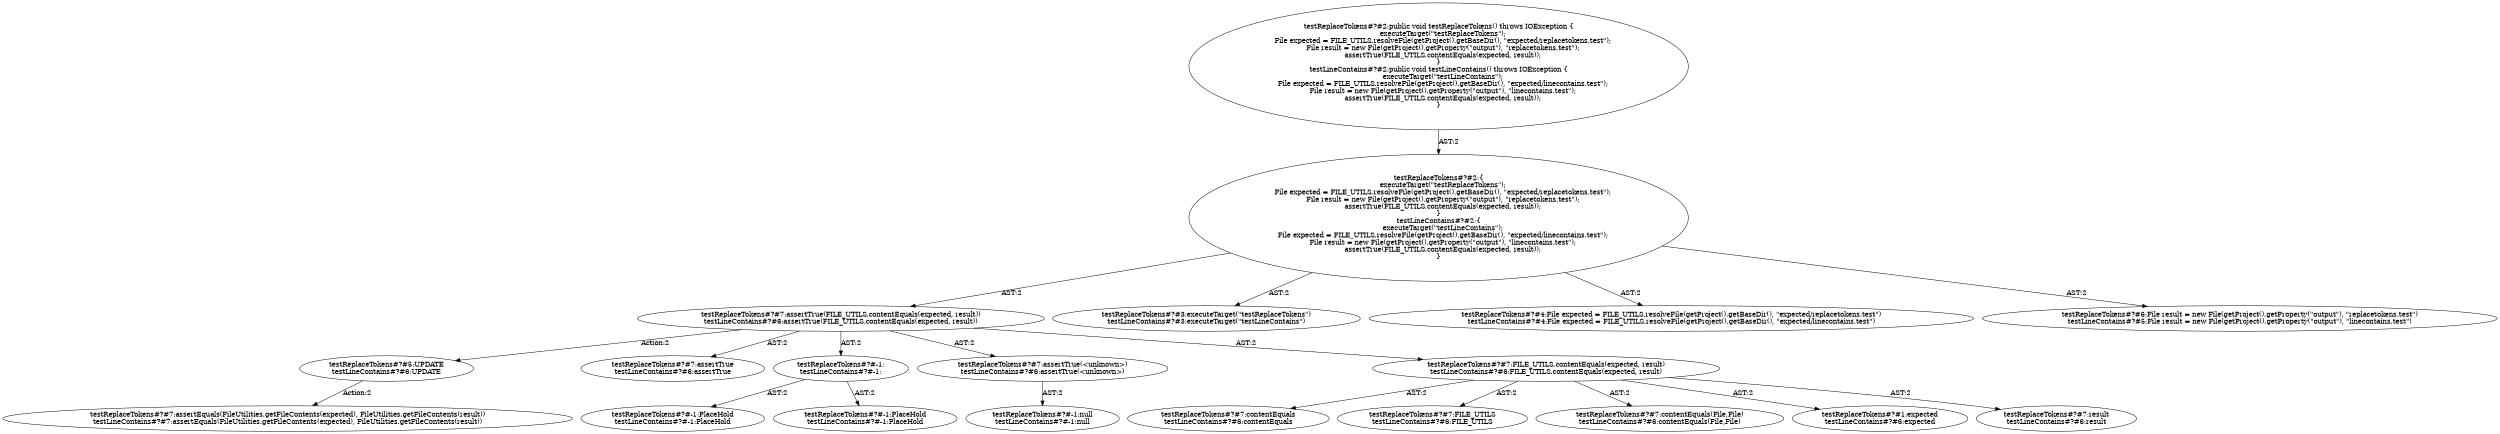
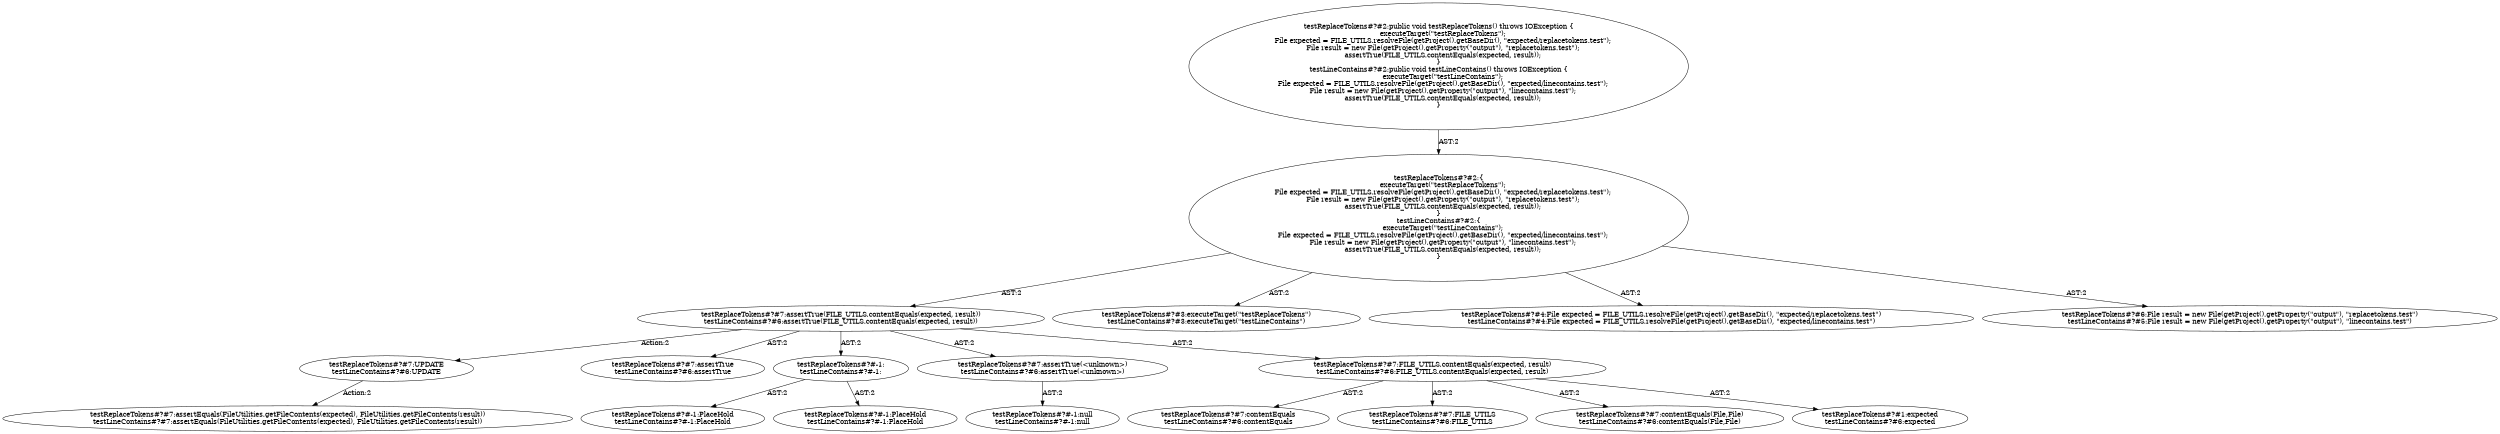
node "testReplaceTokens#?#5:UPDATE testLineContains#?#6:UPDATE": label "testReplaceTokens#?#5:UPDATE testLineContains#?#6:UPDATE" -> "testReplaceTokens#?#7:UPDATE testLineContains#?#6:UPDATE"
node "testReplaceTokens#?#7:result testLineContains#?#6:result": removed
